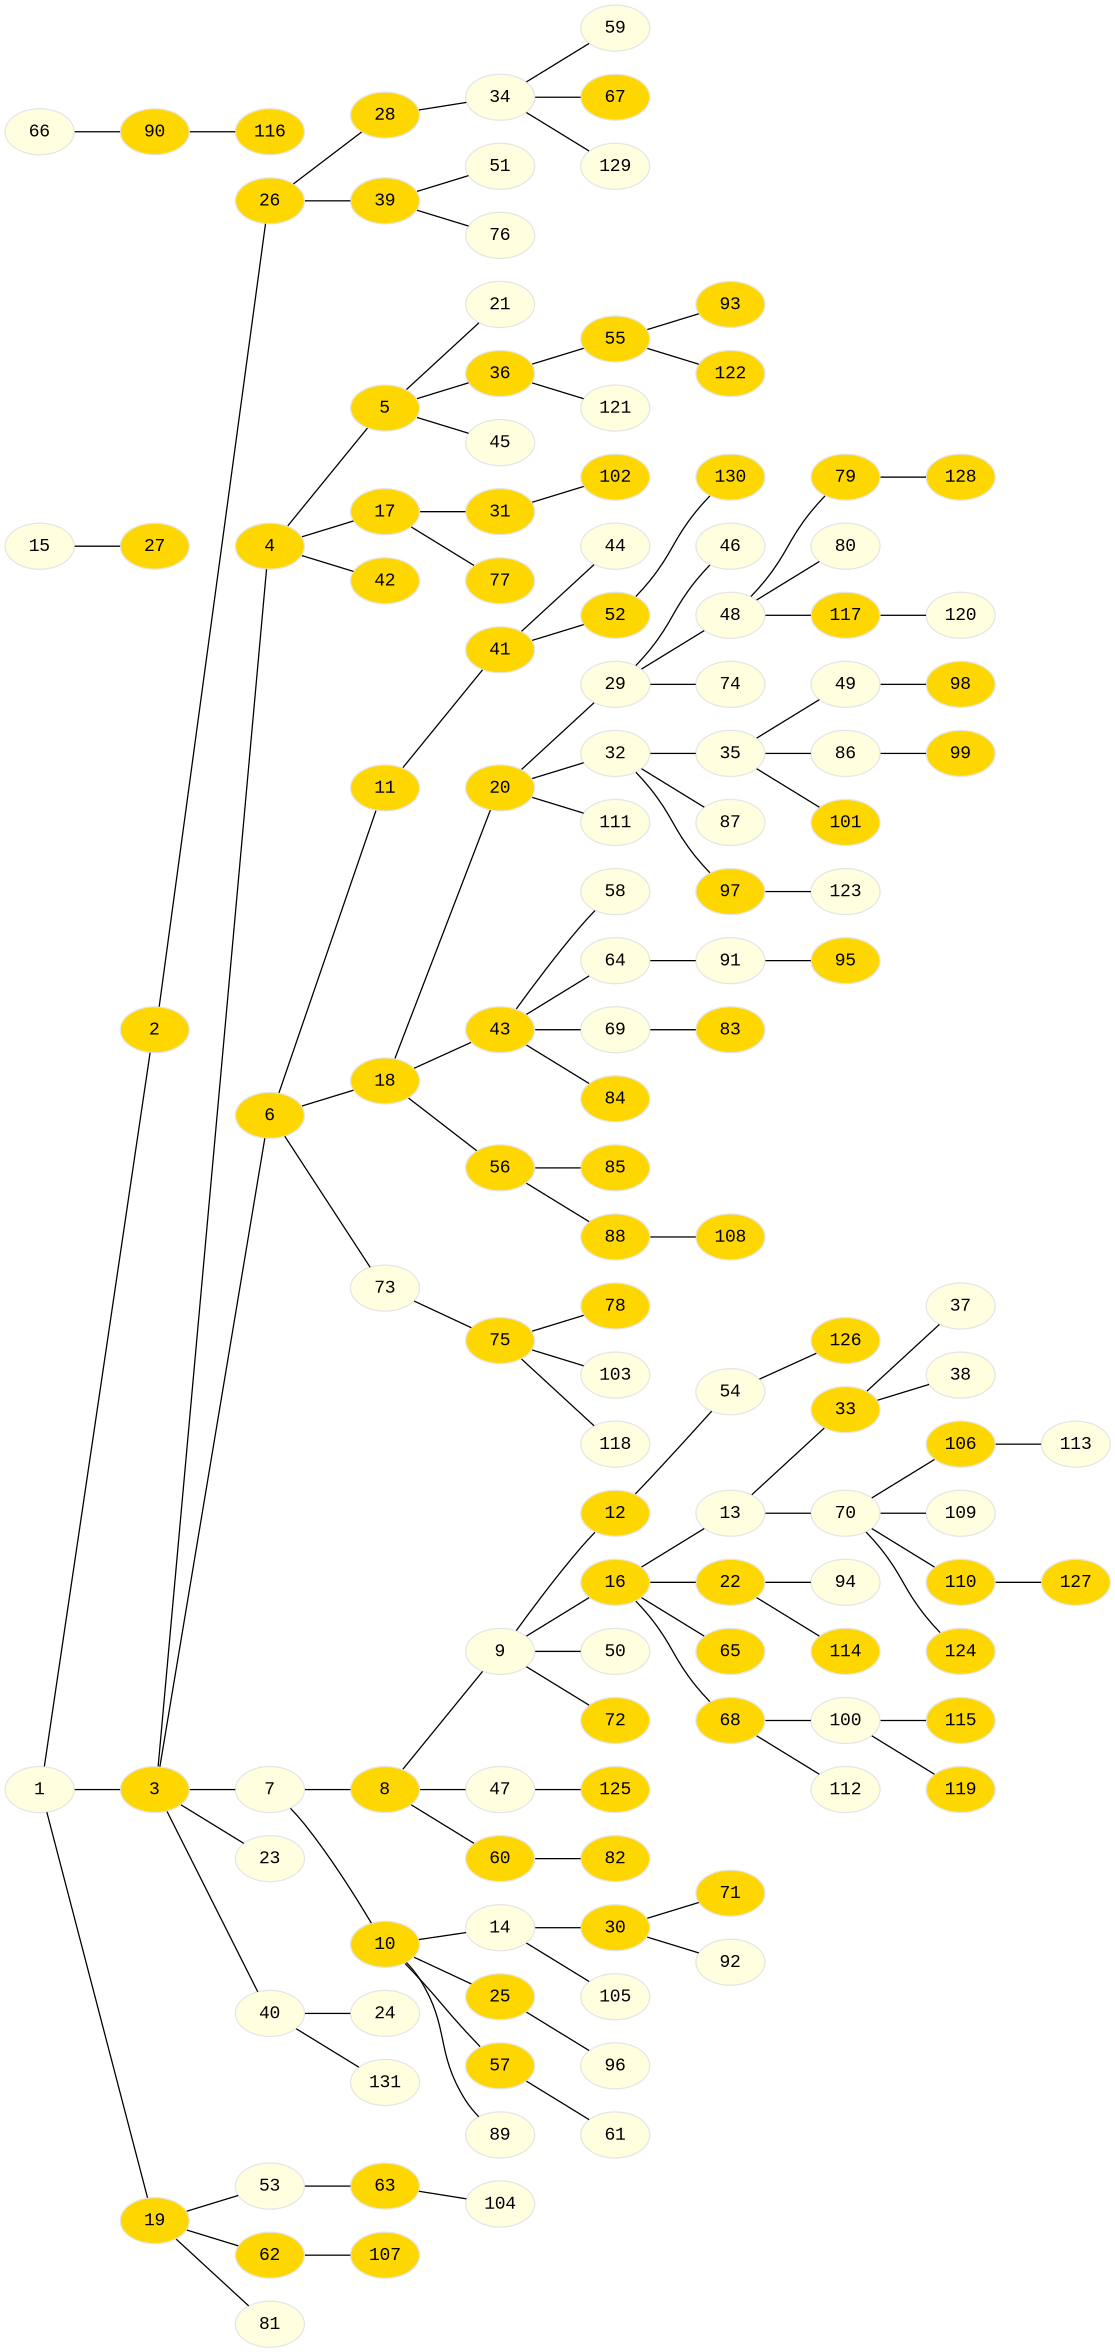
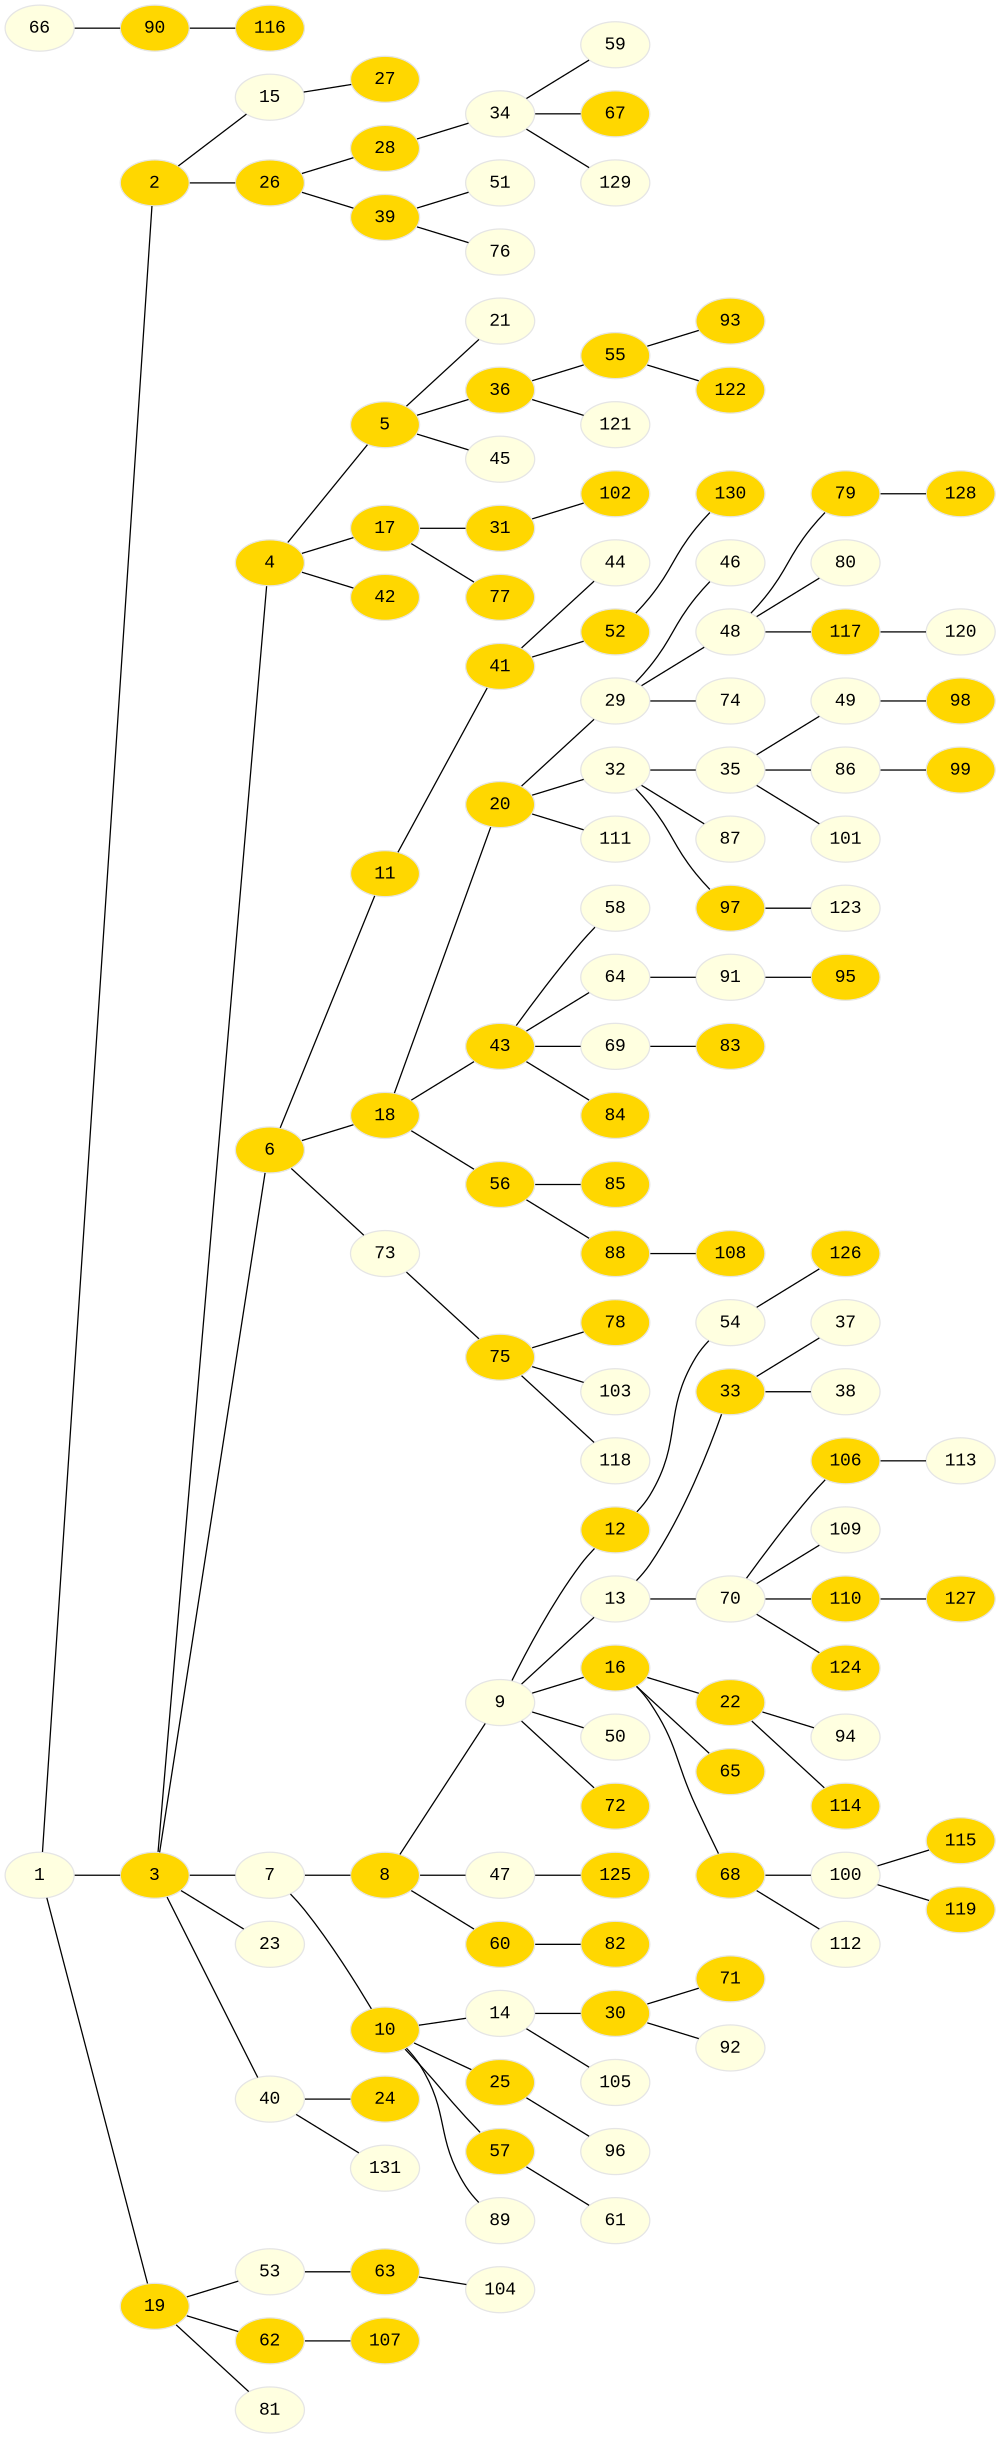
edge "15" -- "2": added
node "101": fillcolor gold -> lightyellow
edge "13" -- "16": now "13" -- "9"
node "24": fillcolor lightyellow -> gold
